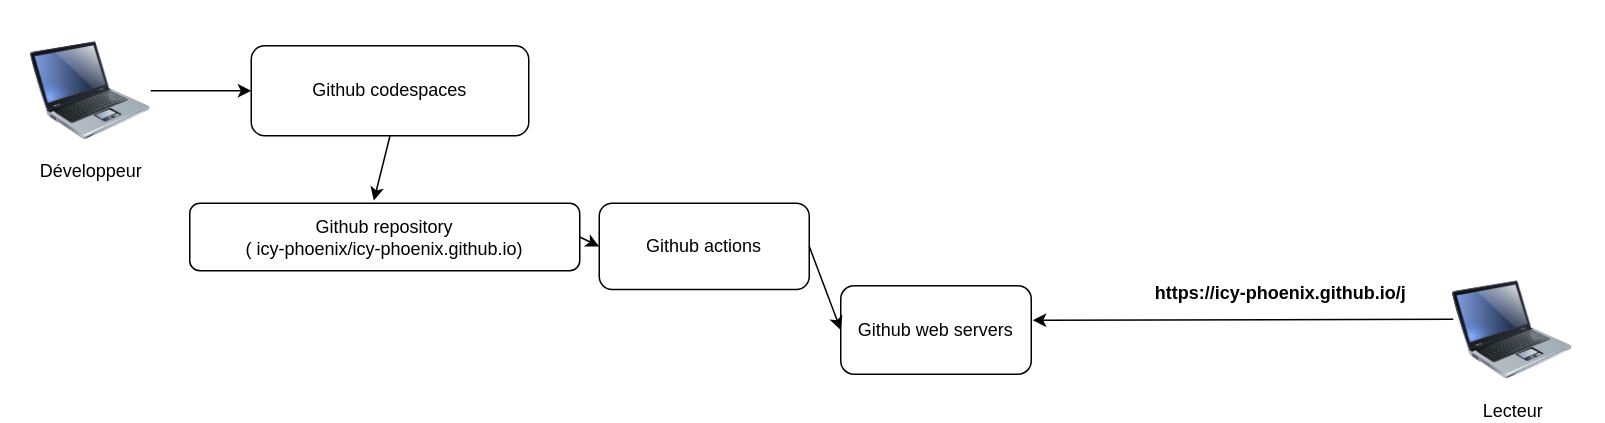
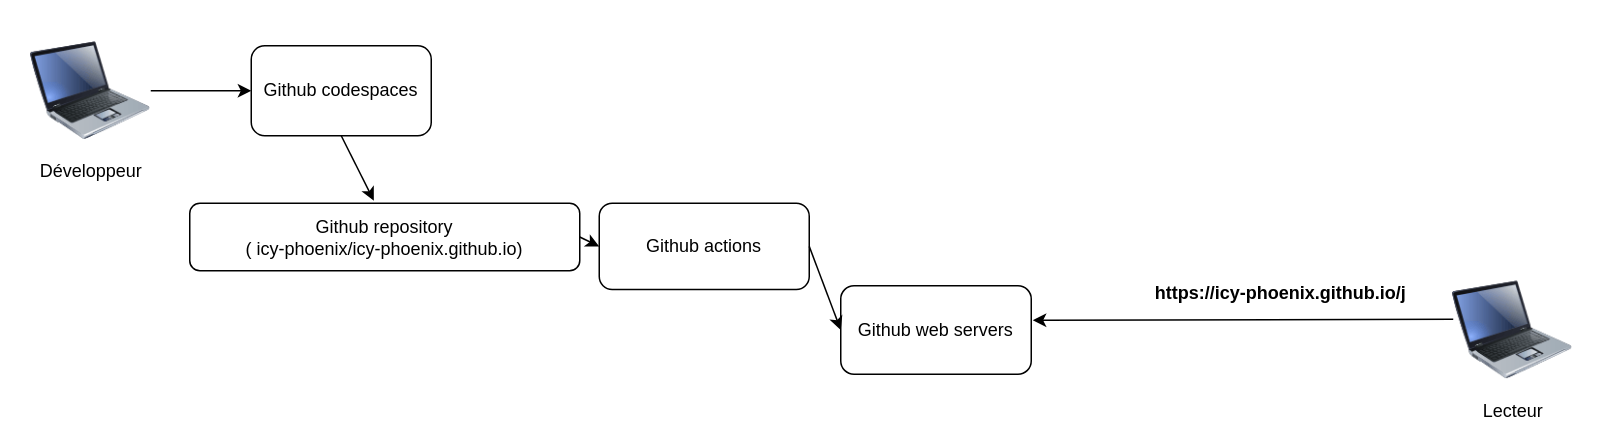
node "Github codespaces": size 278x90 -> 180x90
